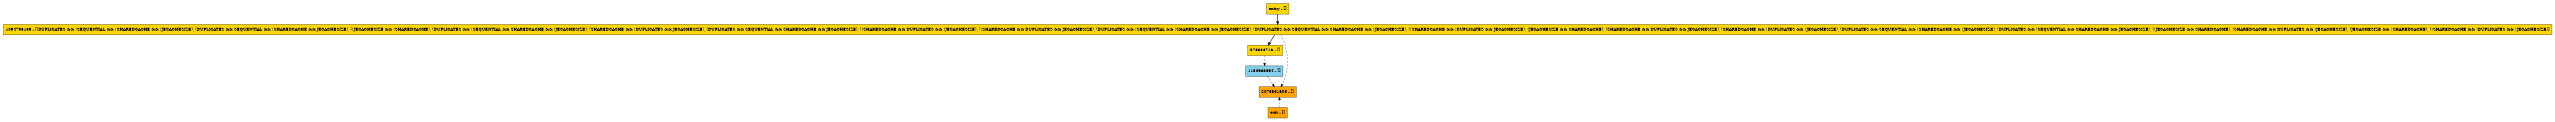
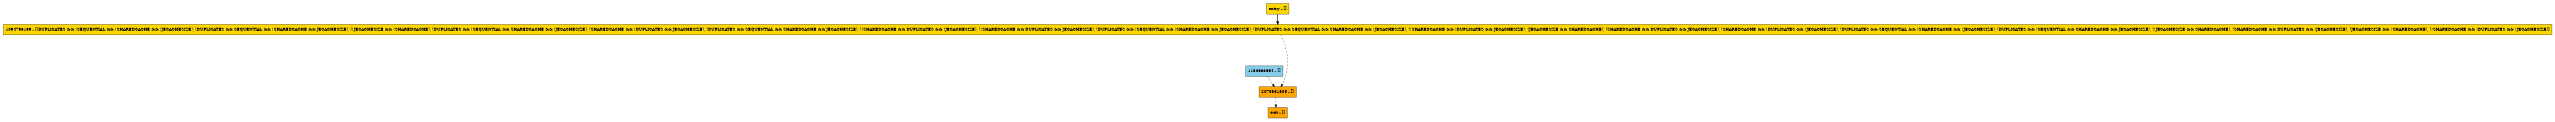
node "578388716 - []": removed
edge "exit - []" -> "2073831805 - []": reversed
